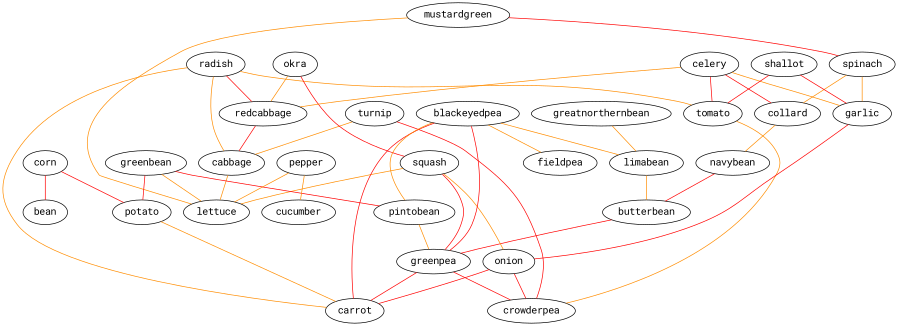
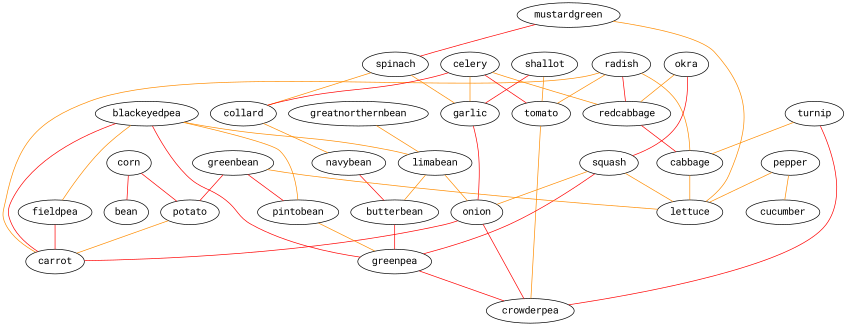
edge "shallot" -- "tomato": color red -> darkorange
edge "limabean" -- "onion": added
edge "greenpea" -- "carrot": now "fieldpea" -- "carrot"
